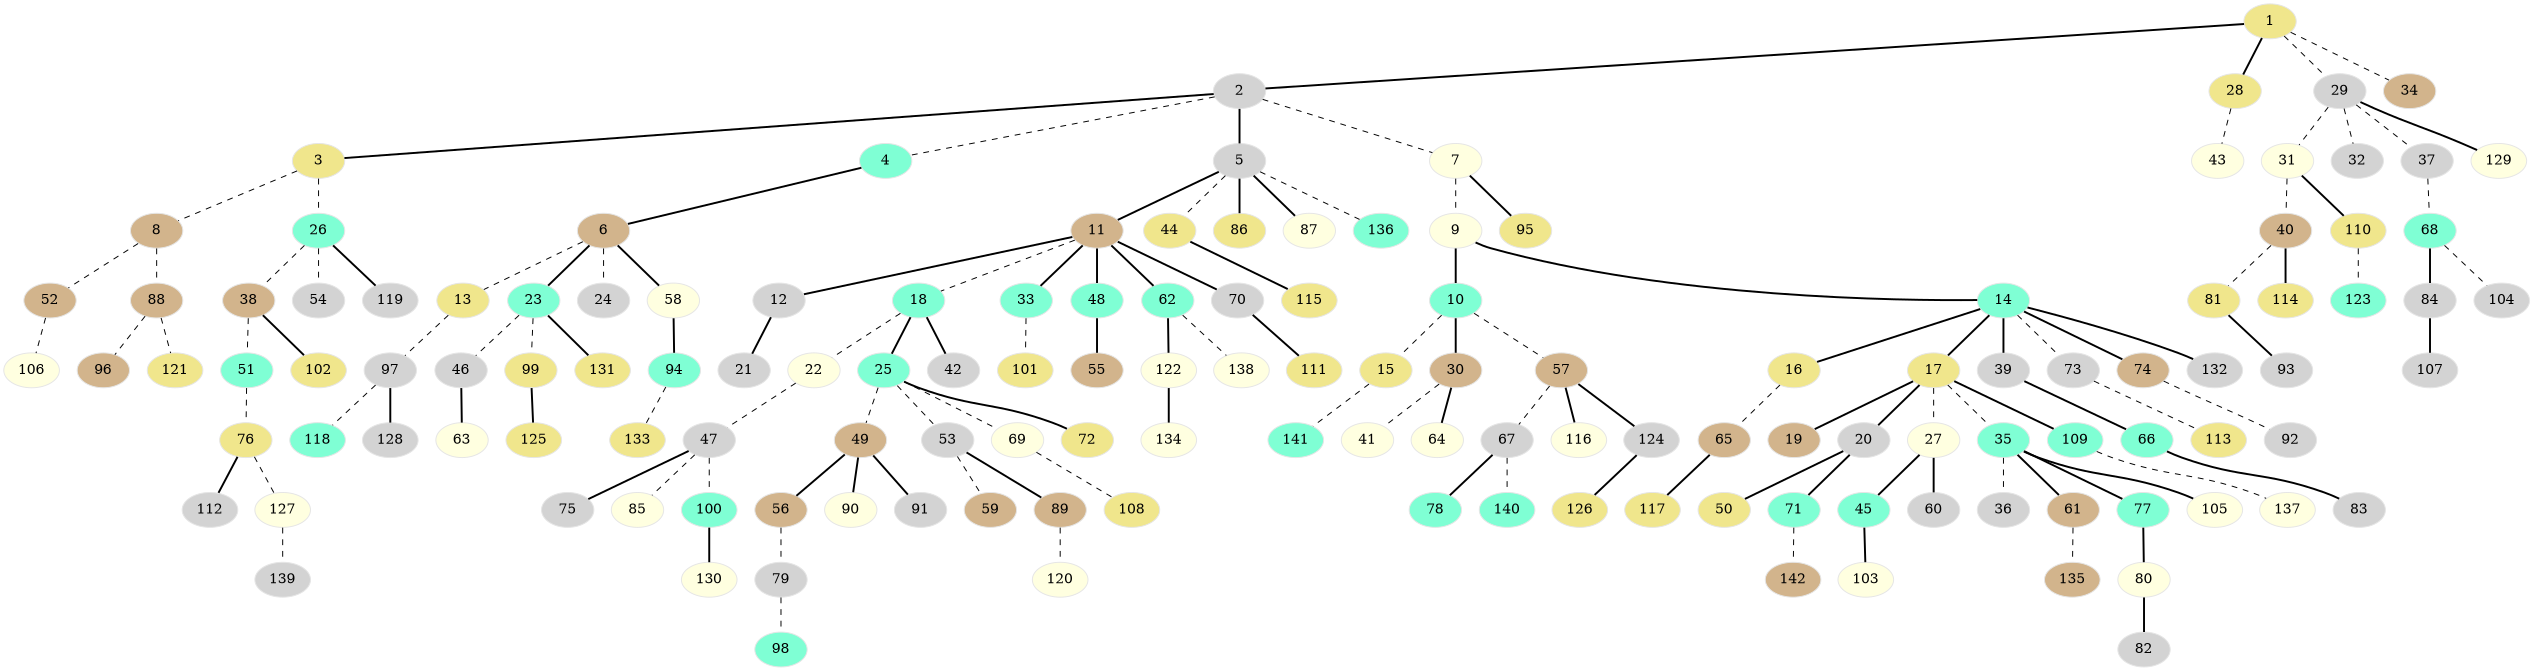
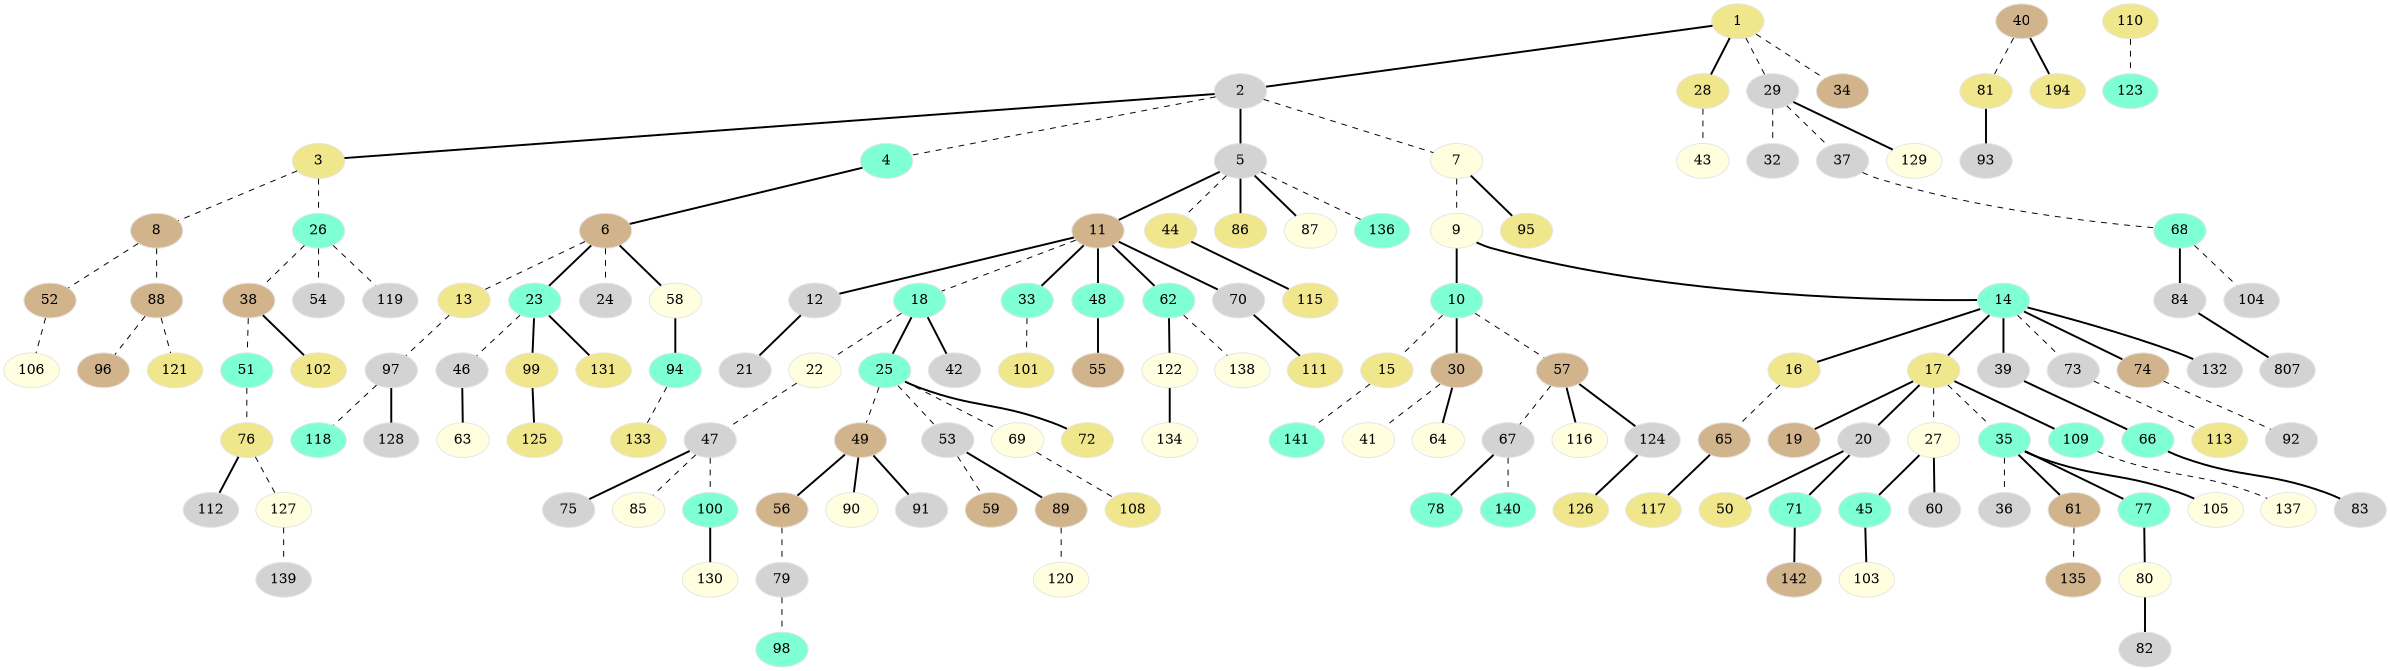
node "31": removed
edge "26" -- "119": style bold -> dashed
node "114": label "114" -> "194"
edge "23" -- "99": style dashed -> bold
node "107": label "107" -> "807"
edge "71" -- "142": style dashed -> bold
